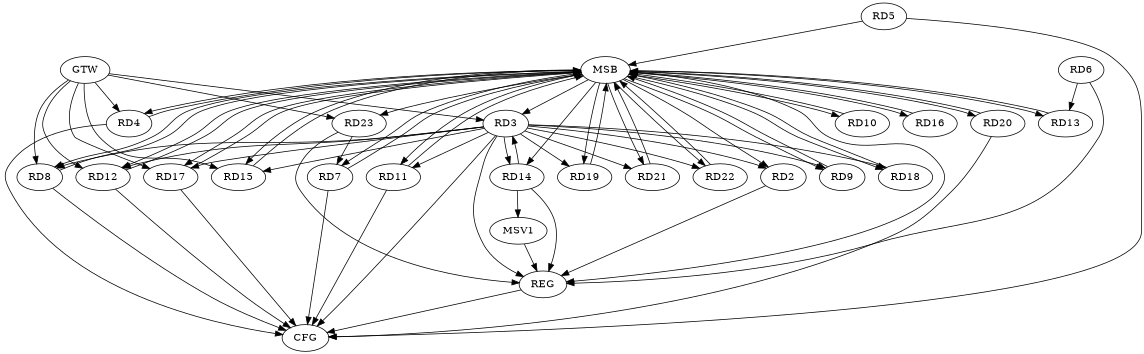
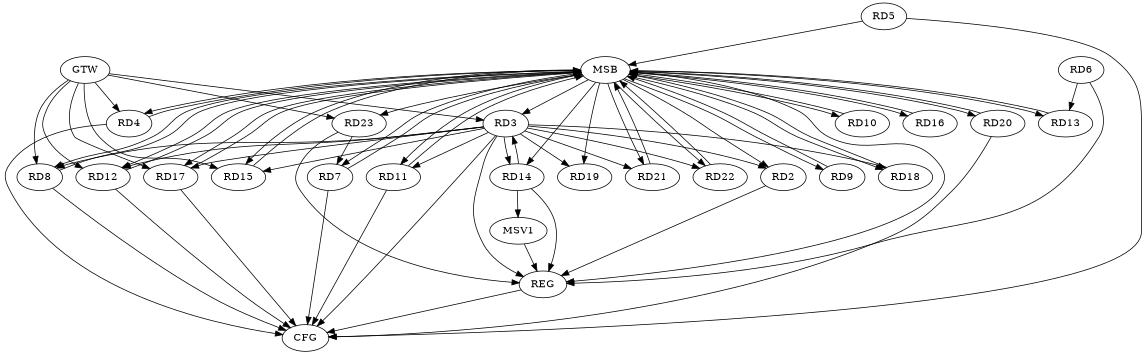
edge "RD19" -> "MSB": removed
edge "RD3" -> "RD9": removed
